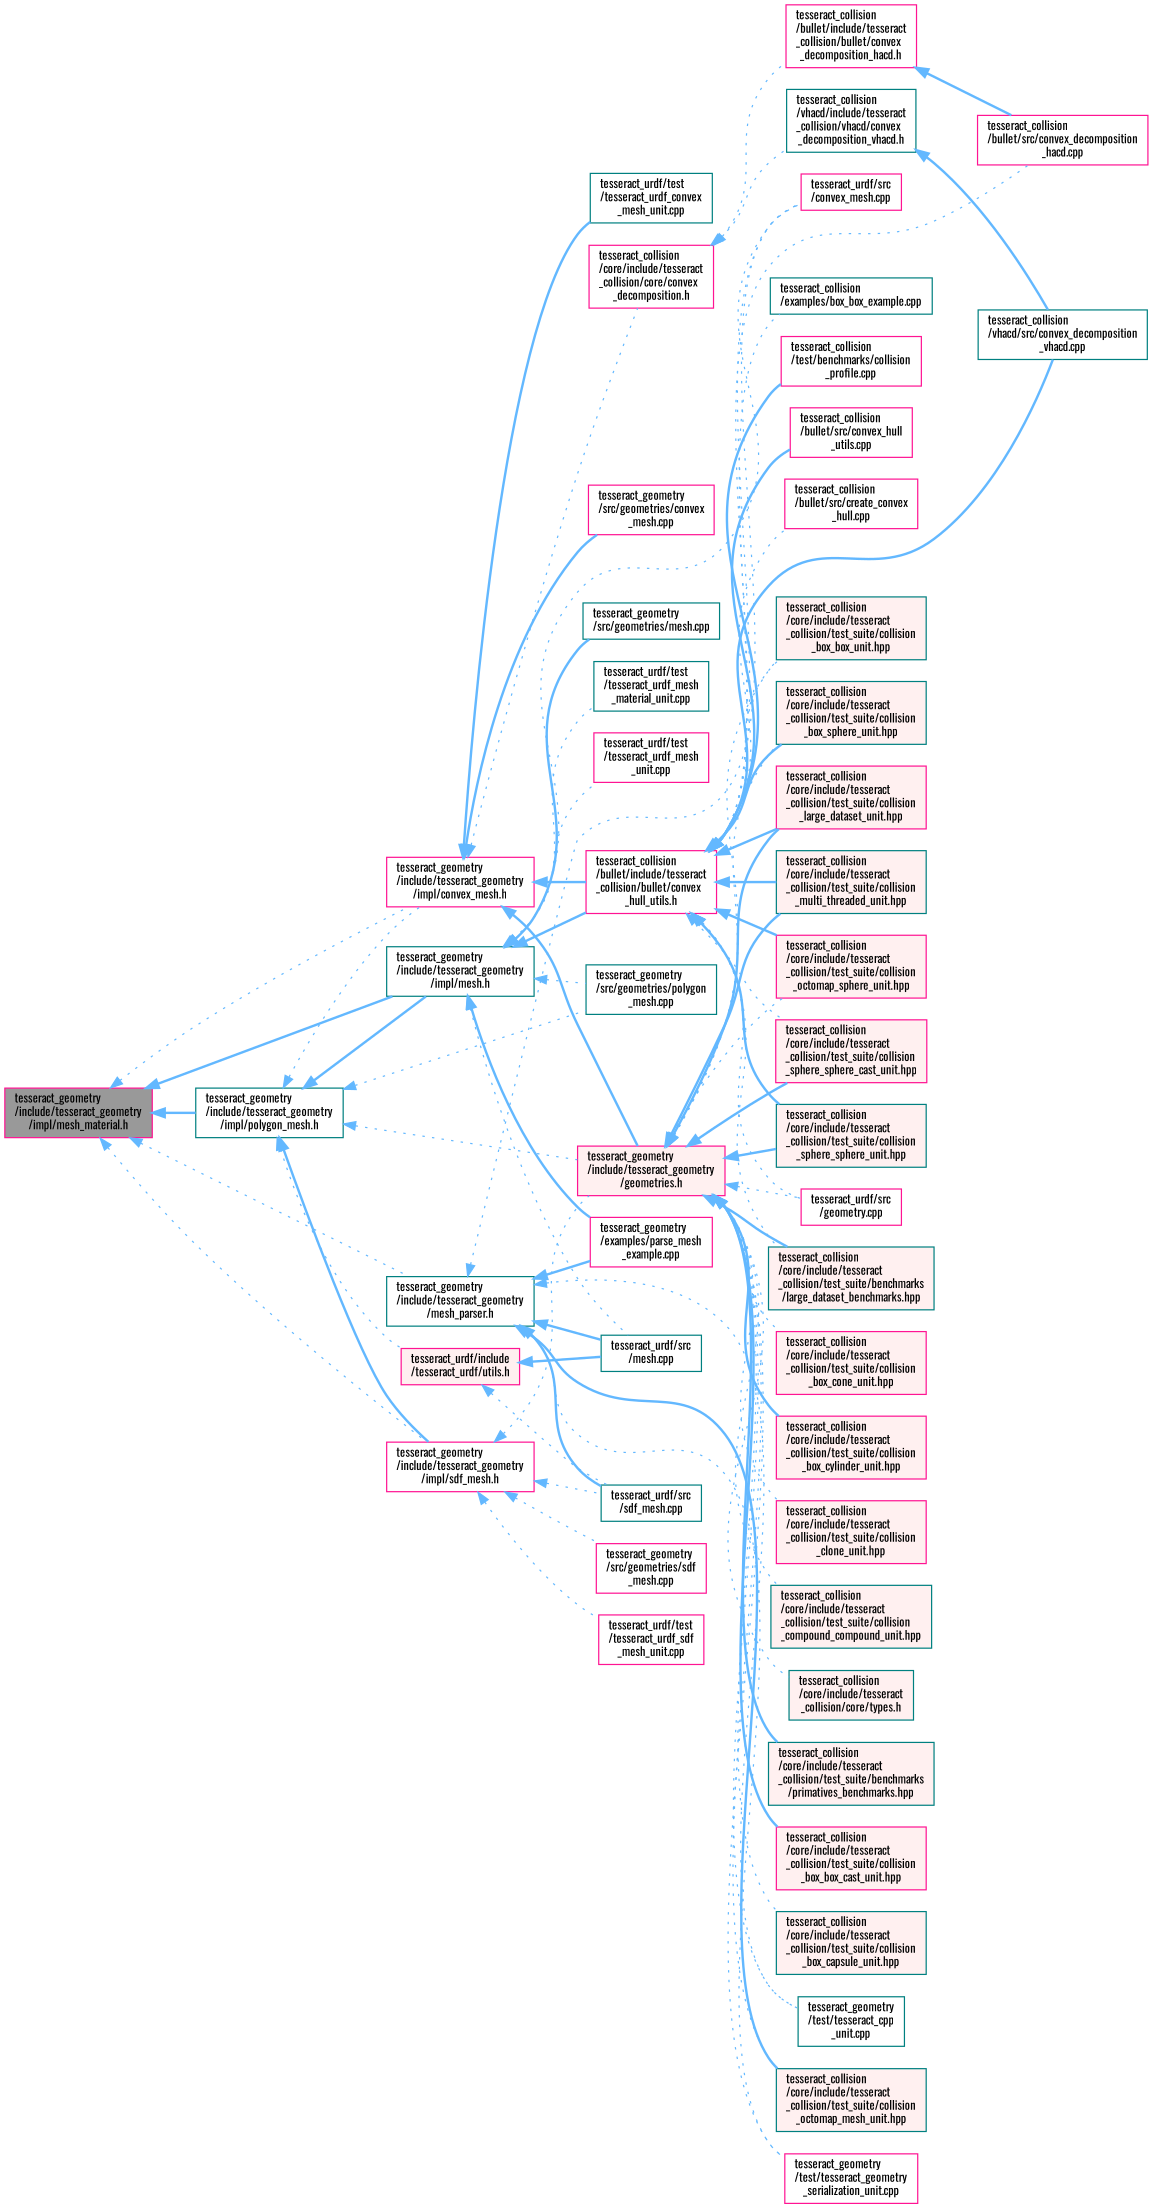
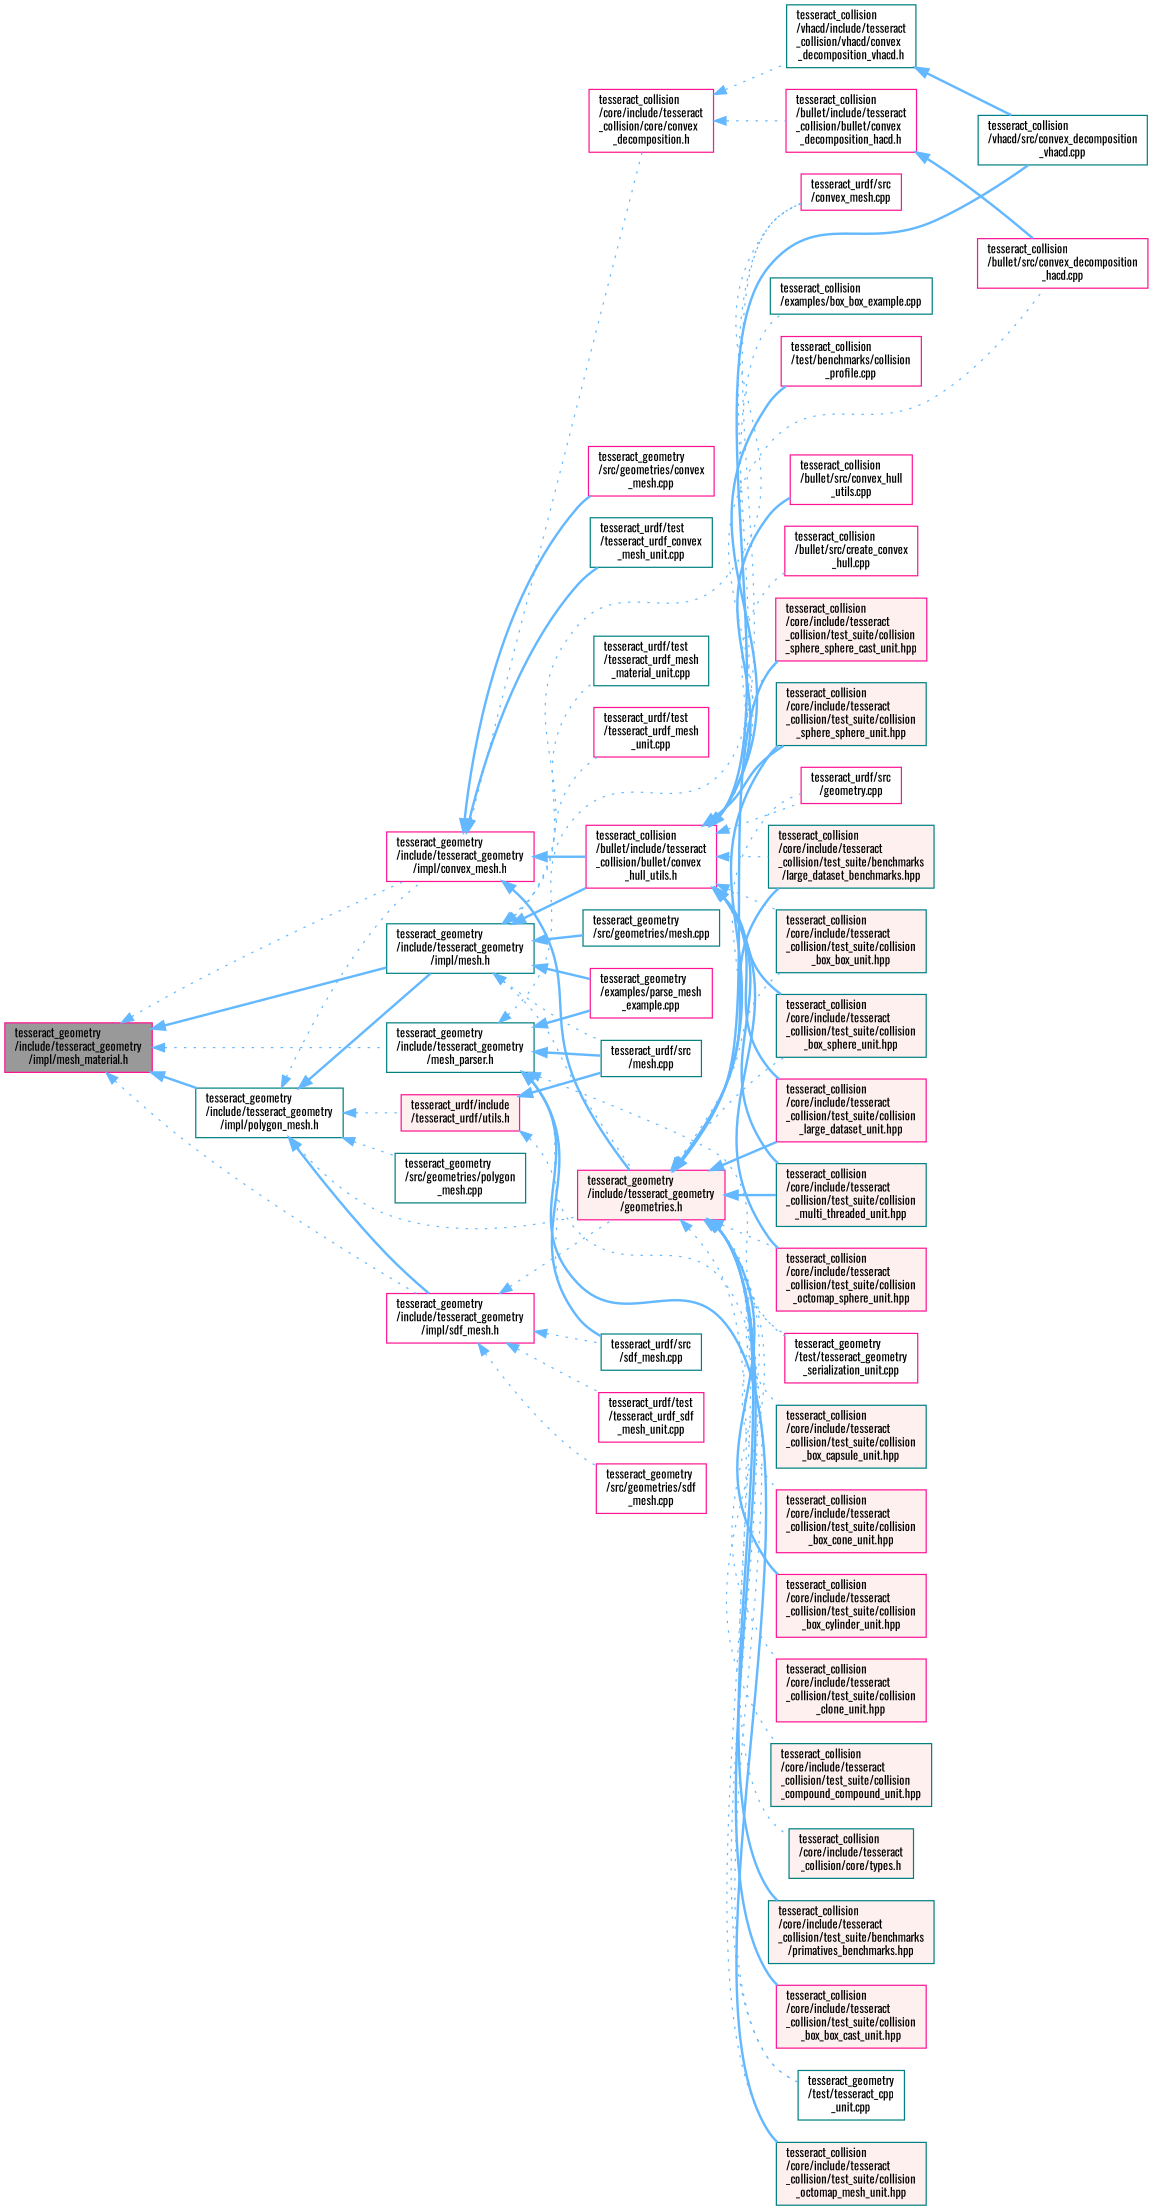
edge "tesseract_geometry /src/geometries/polygon _mesh.cpp" -> "tesseract_geometry /include/tesseract_geometry /impl/mesh.h": now "tesseract_geometry /include/tesseract_geometry /geometries.h" -> "tesseract_geometry /include/tesseract_geometry /impl/mesh.h"
